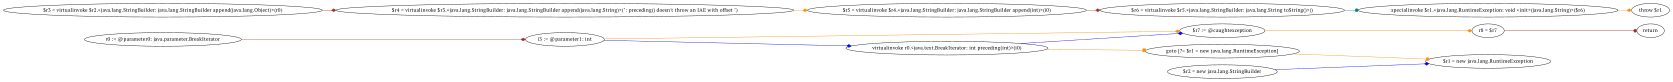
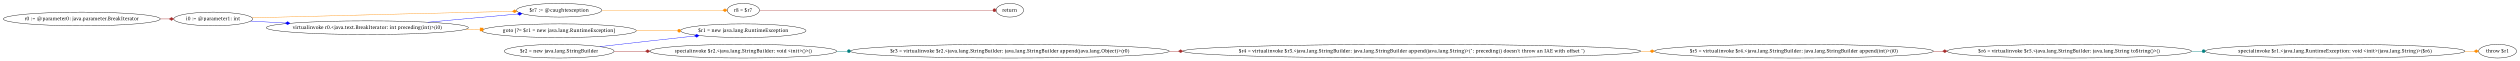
node "i3 := @parameter1: int": label "i3 := @parameter1: int" -> "i0 := @parameter1: int"
node "specialinvoke $r2.<java.lang.StringBuilder: void <init>()>()": added
